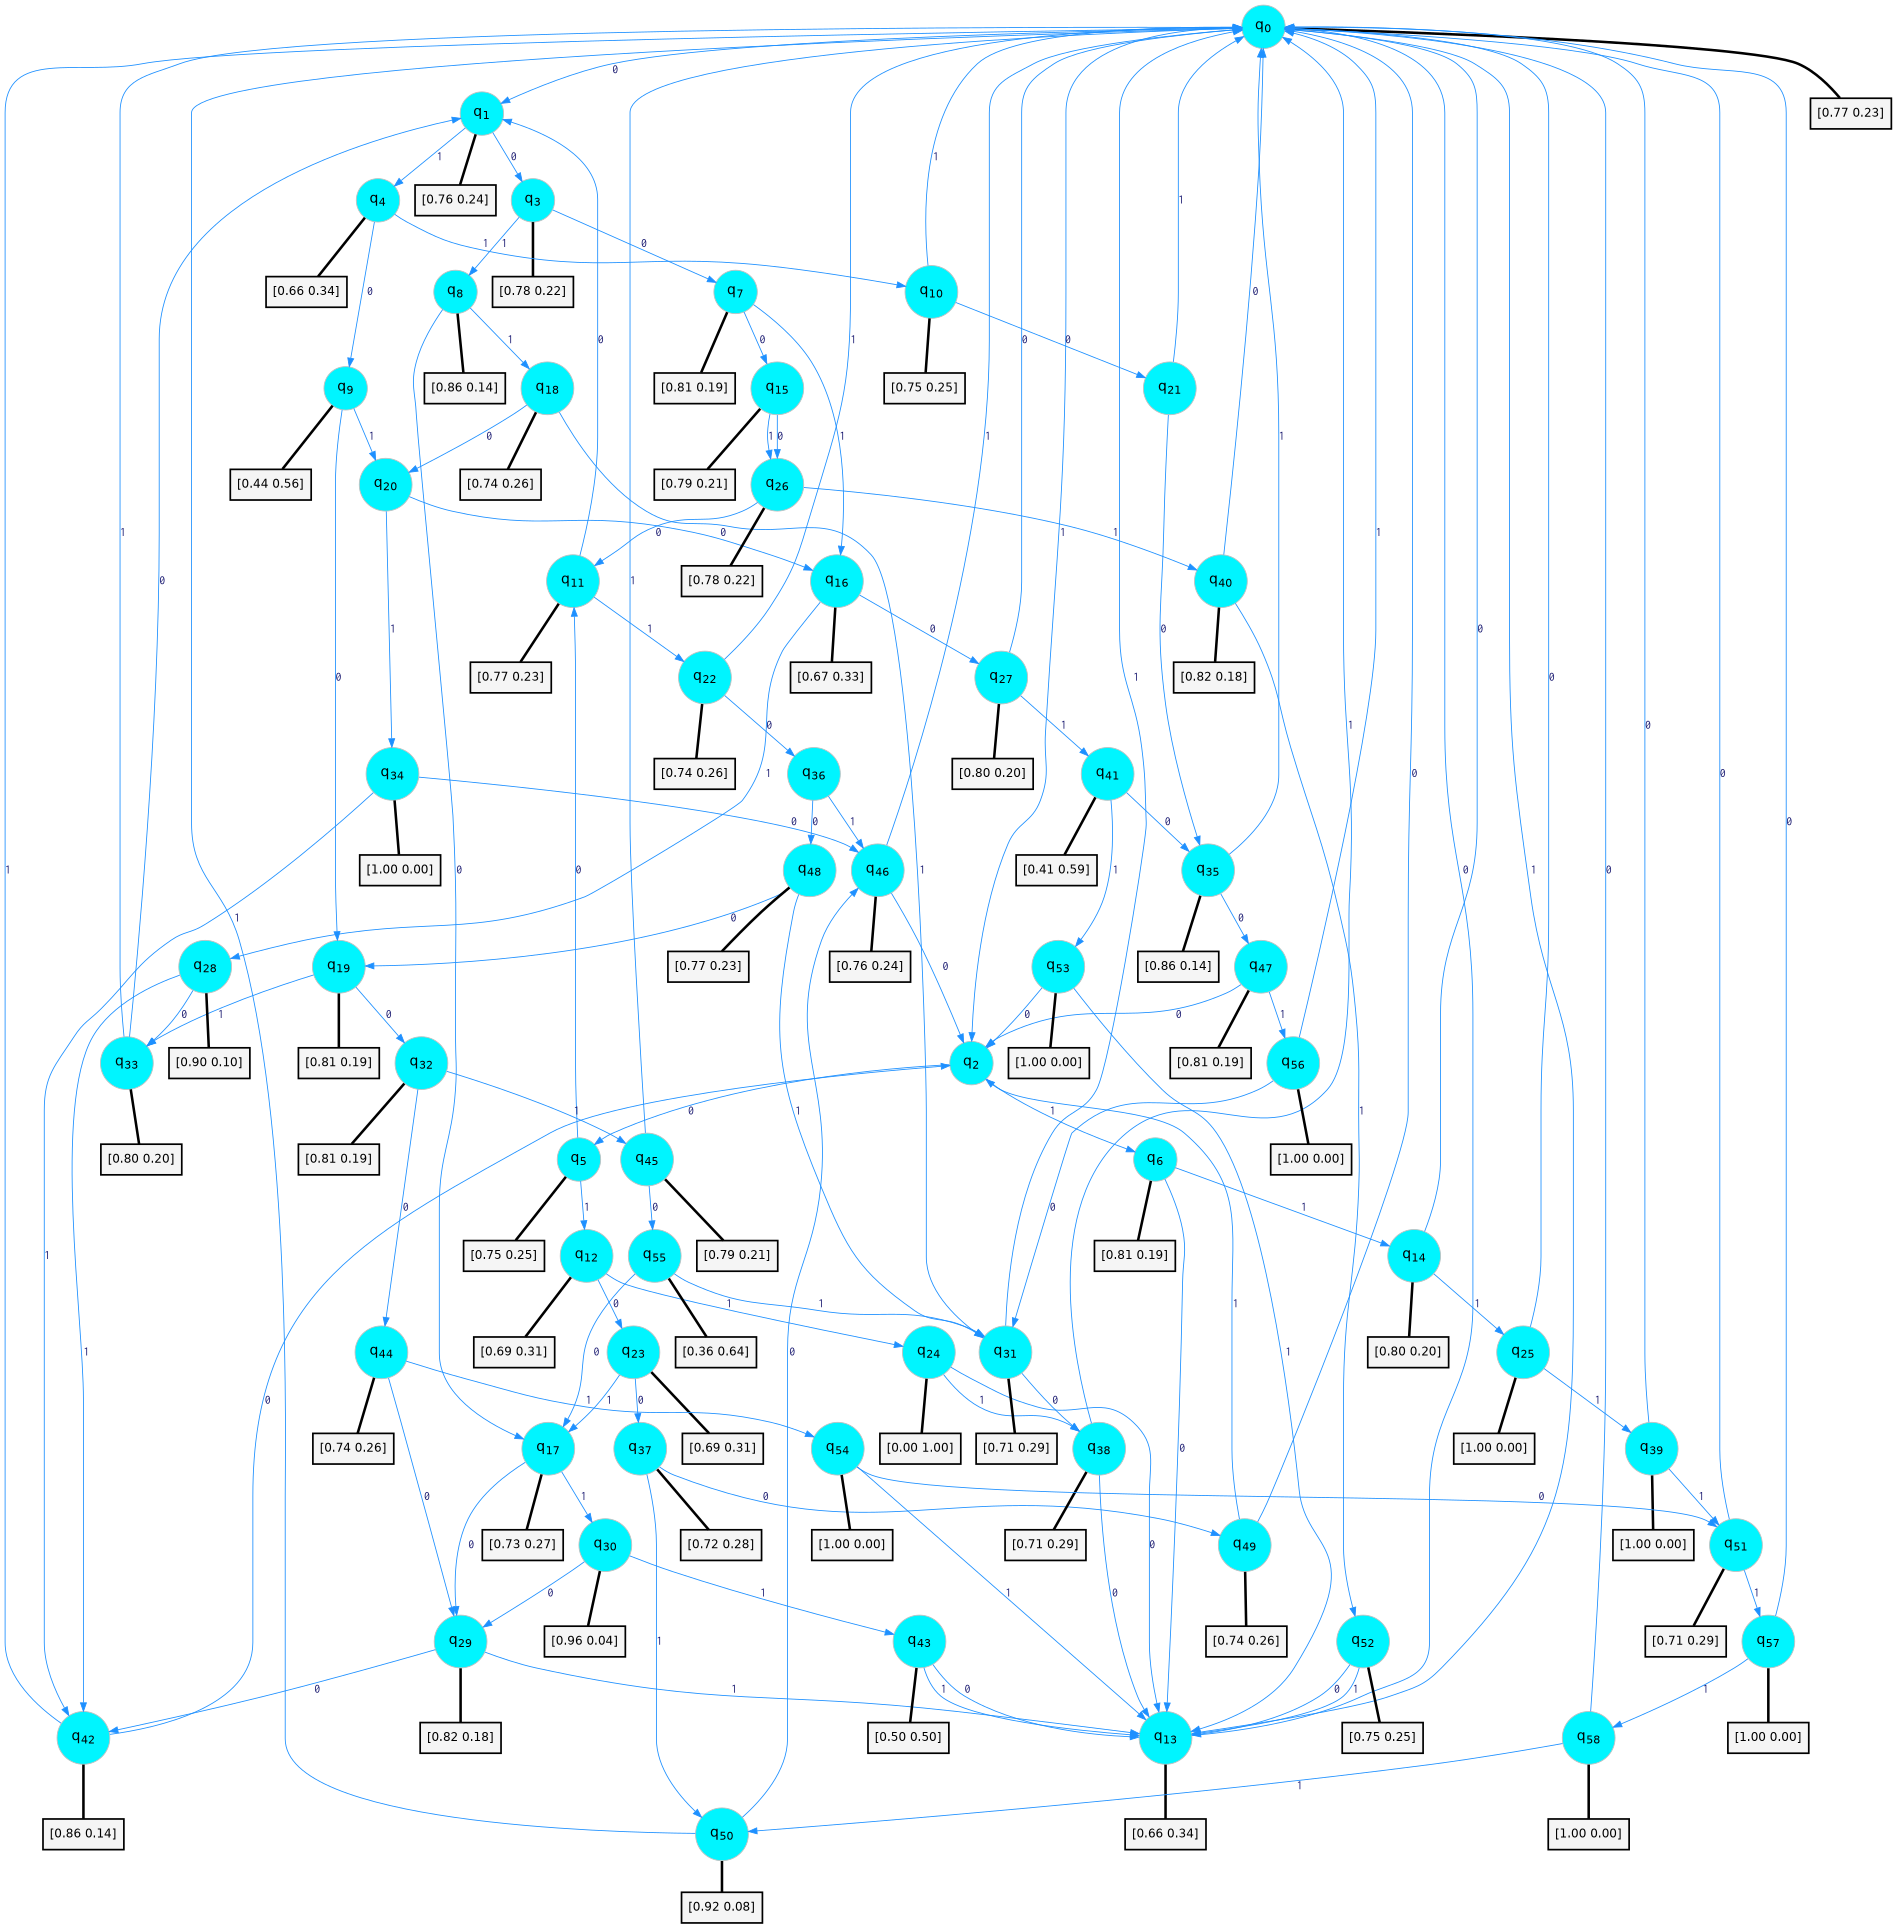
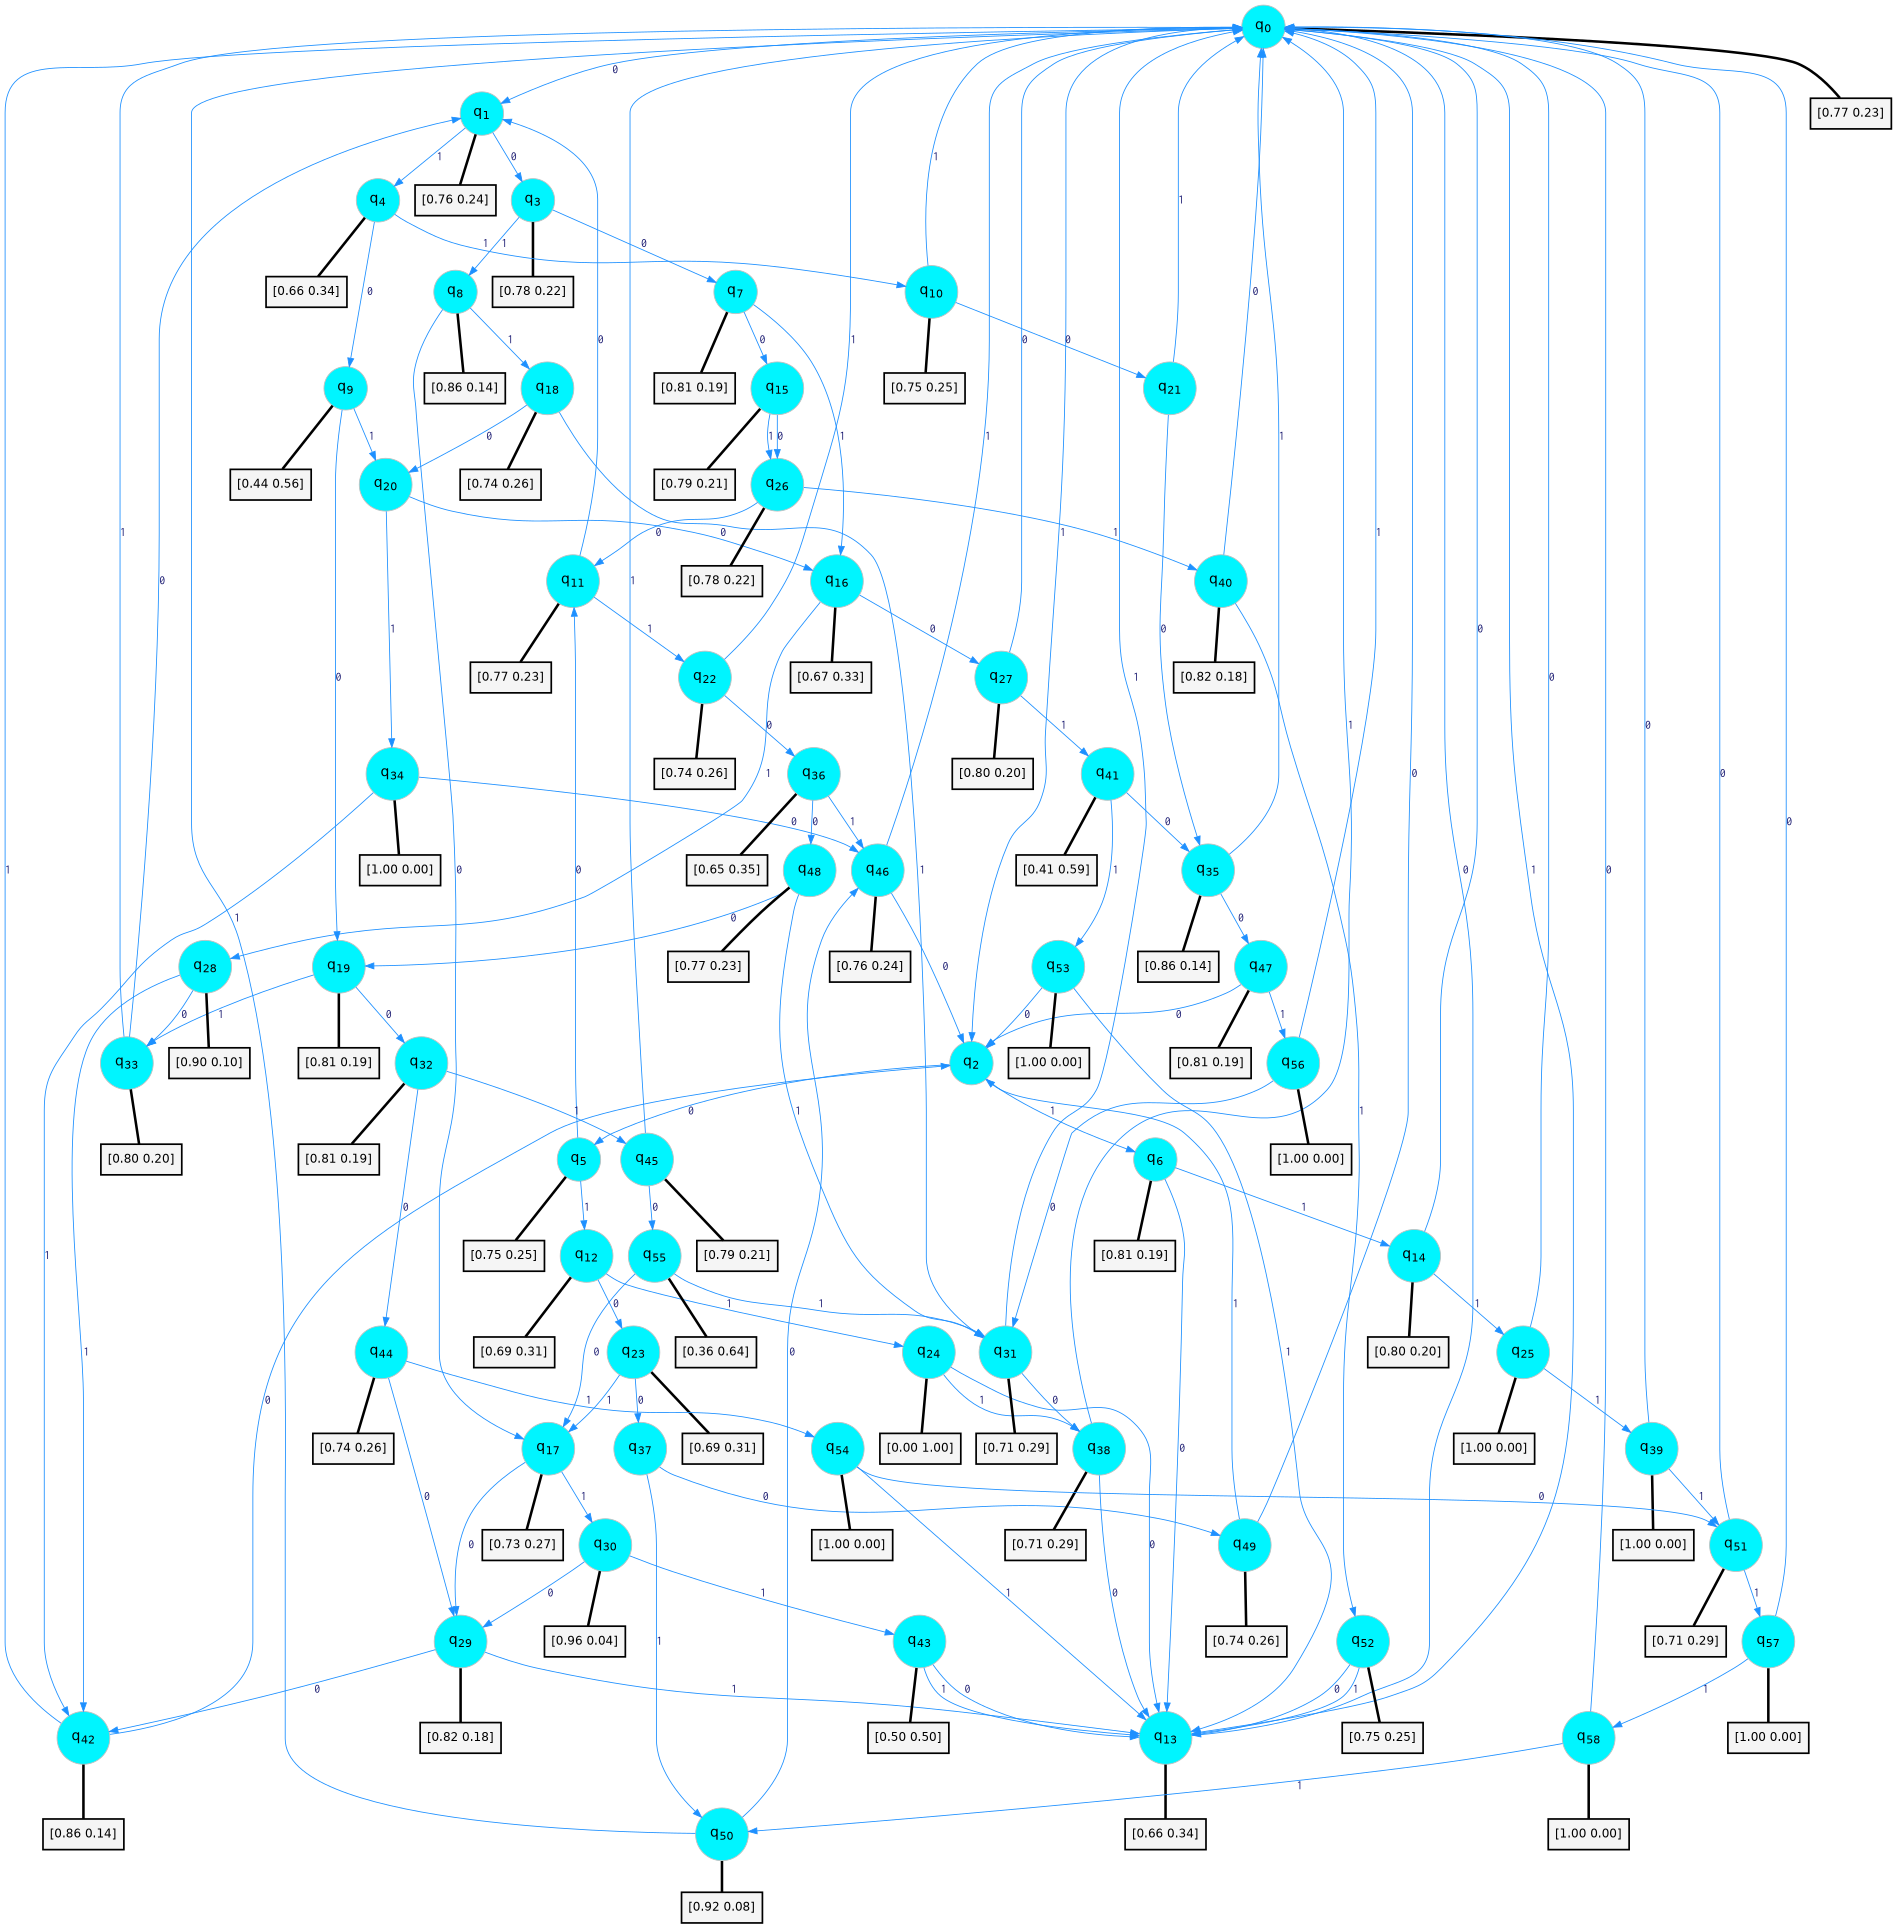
node "[0.65 0.35]": added
node "[0.72 0.28]": removed
